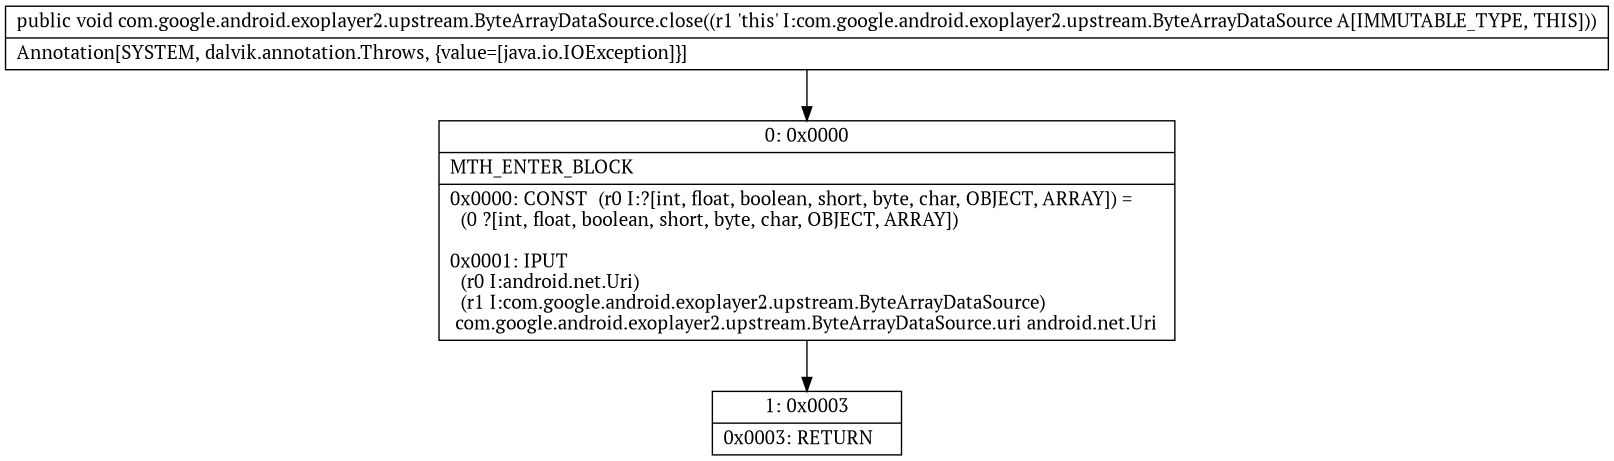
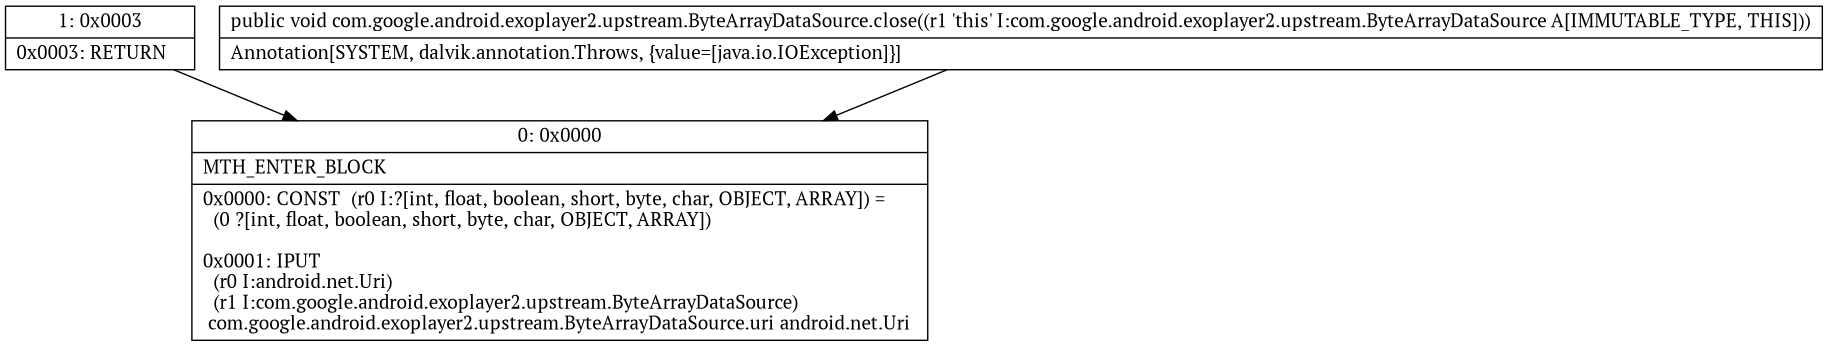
edge "0: 0x0000" -> "1: 0x0003": reversed
